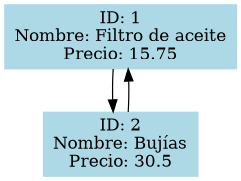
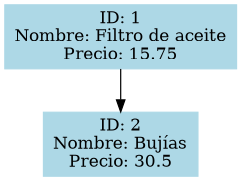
edge "ID: 2 Nombre: Bujías Precio: 30.5" -> "ID: 1 Nombre: Filtro de aceite Precio: 15.75": removed
